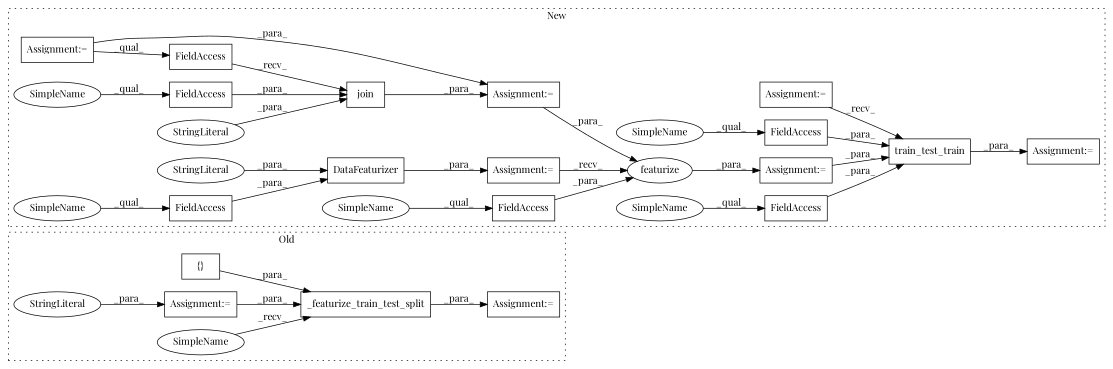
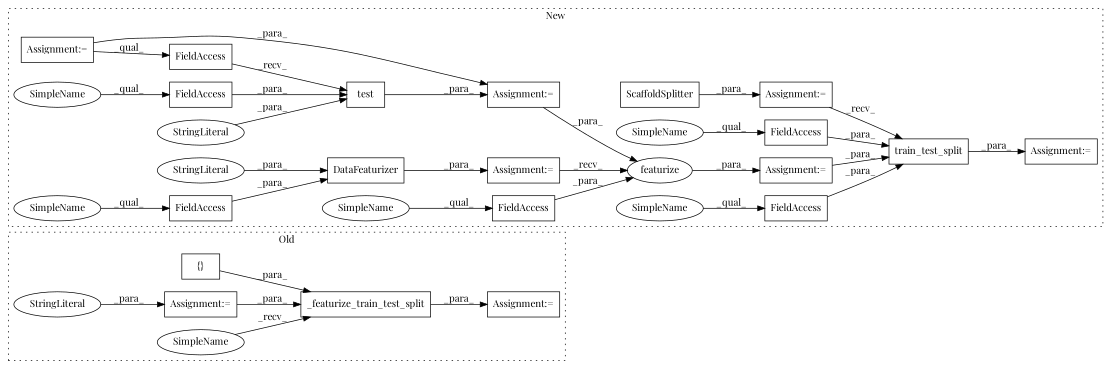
node "join": label "join" -> "test"
node "ScaffoldSplitter": added
node "train_test_train": label "train_test_train" -> "train_test_split"
